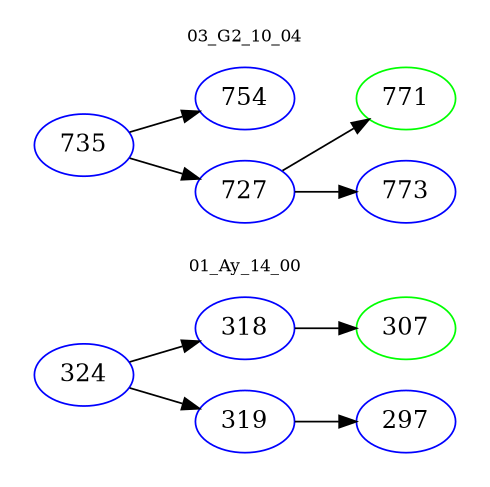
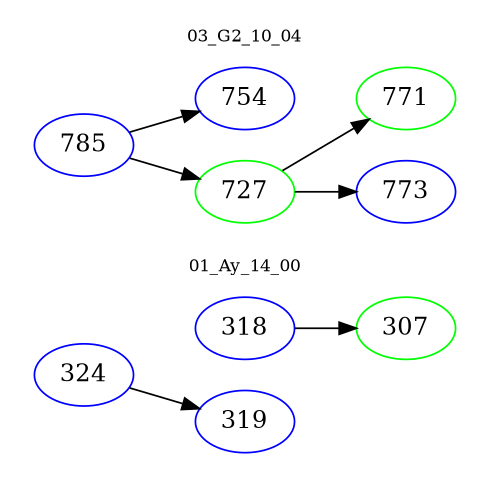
node "735": label "735" -> "785"
node "727": color blue -> green
edge "324" -> "318": removed
node "297": removed
